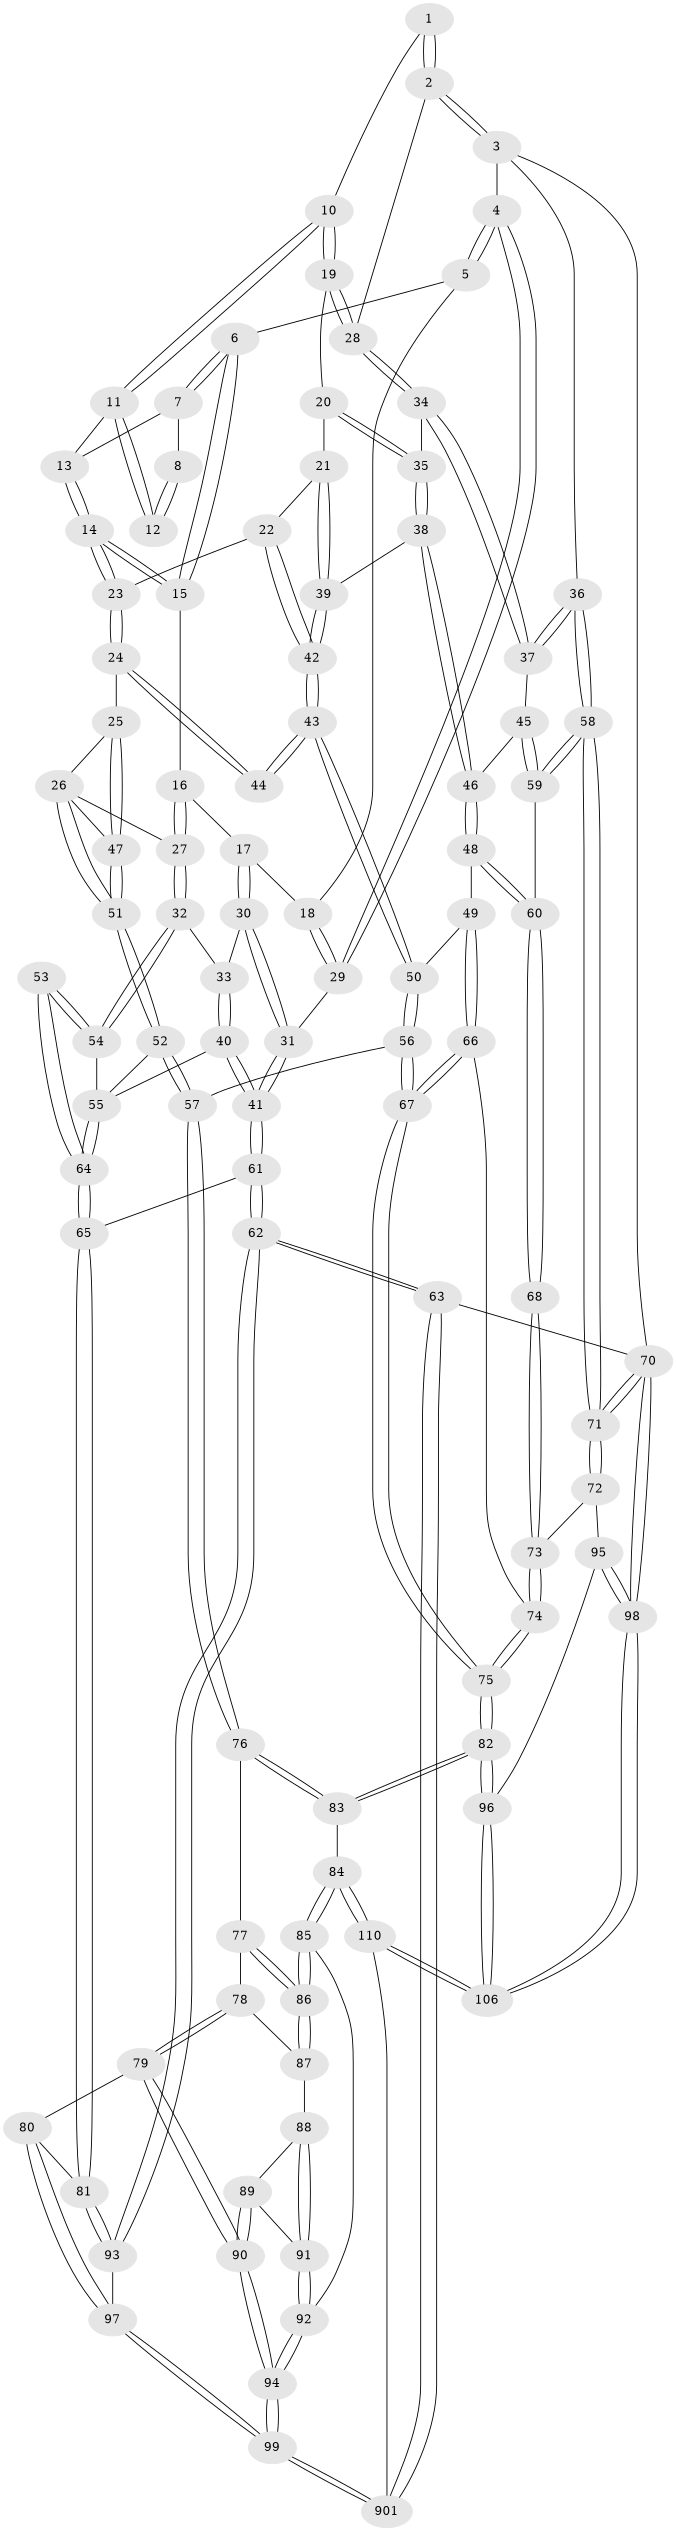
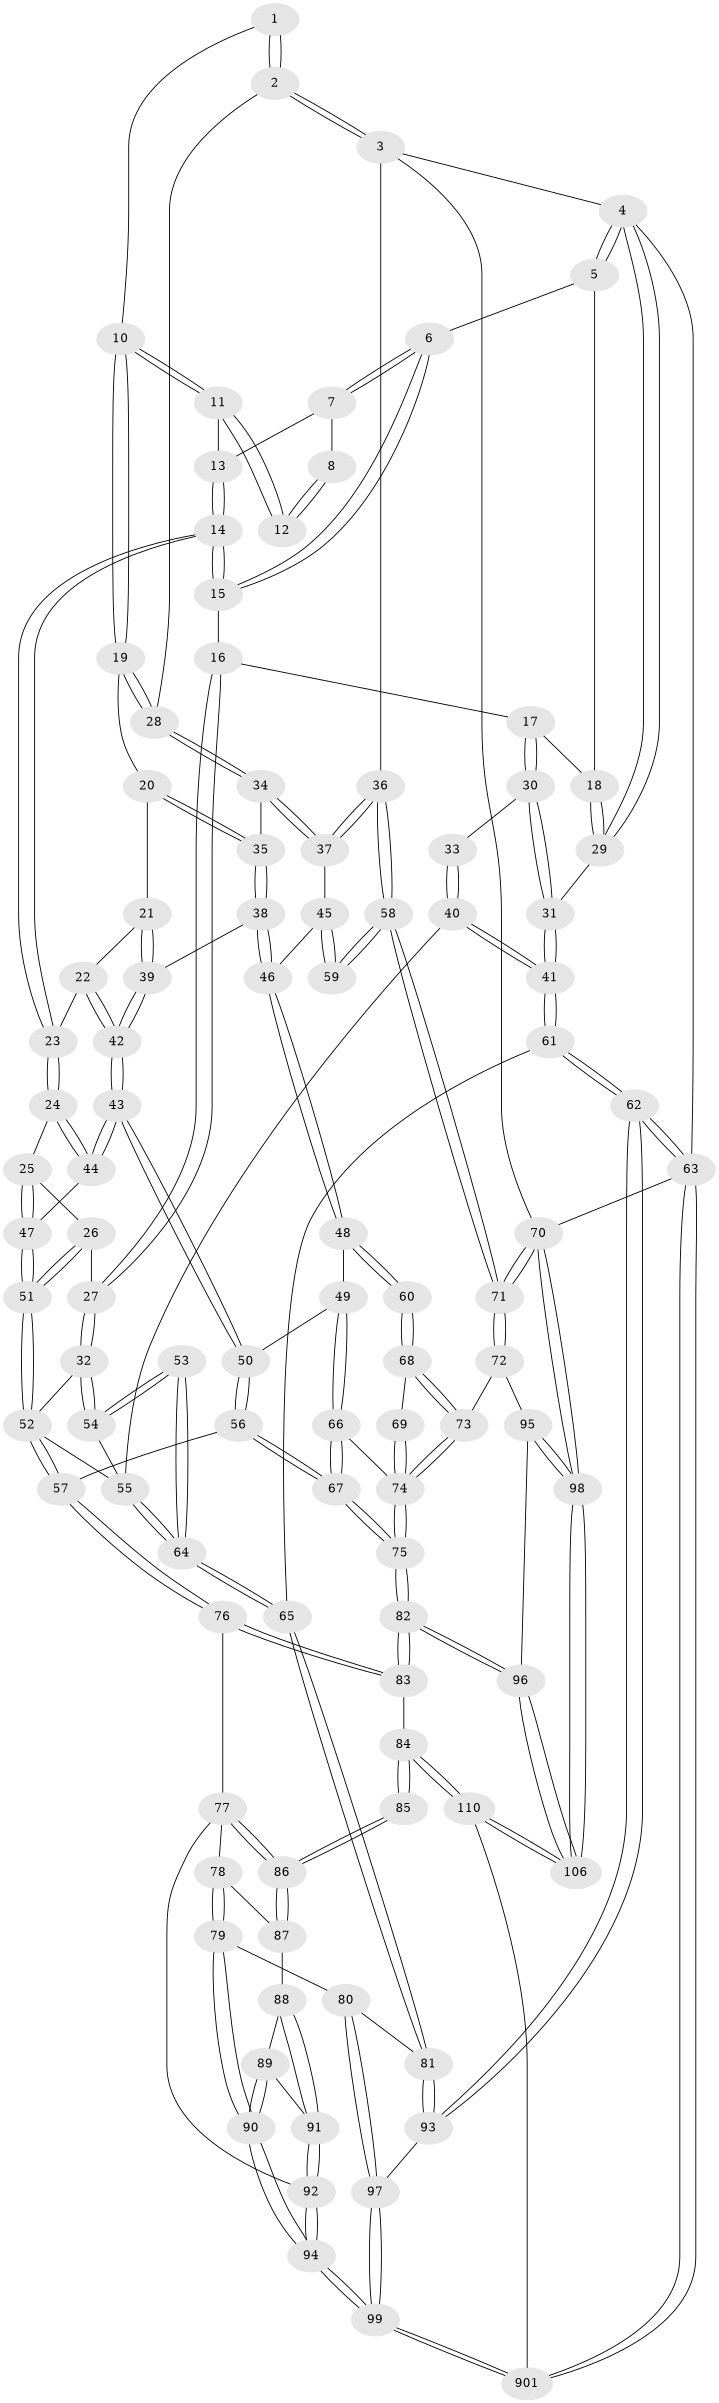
edge "4" -- "63": added
edge "26" -- "47": now "44" -- "47"
edge "59" -- "60": removed
edge "32" -- "33": now "32" -- "52"
node "69": added
edge "85" -- "92": now "77" -- "92"
